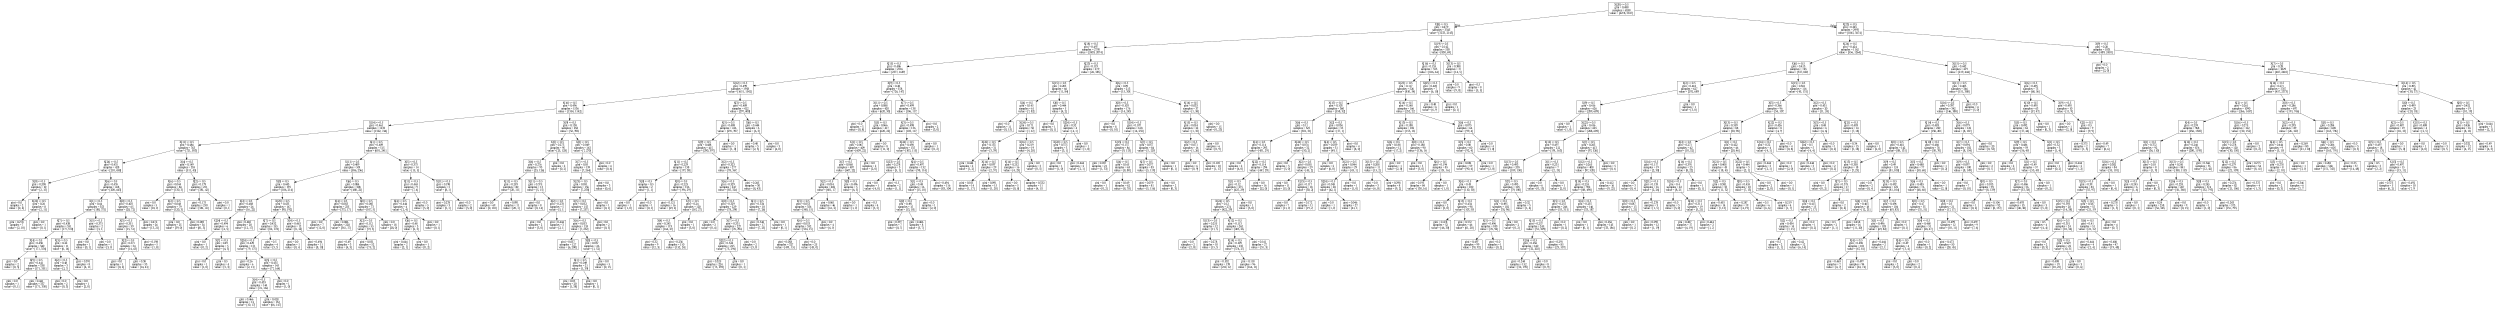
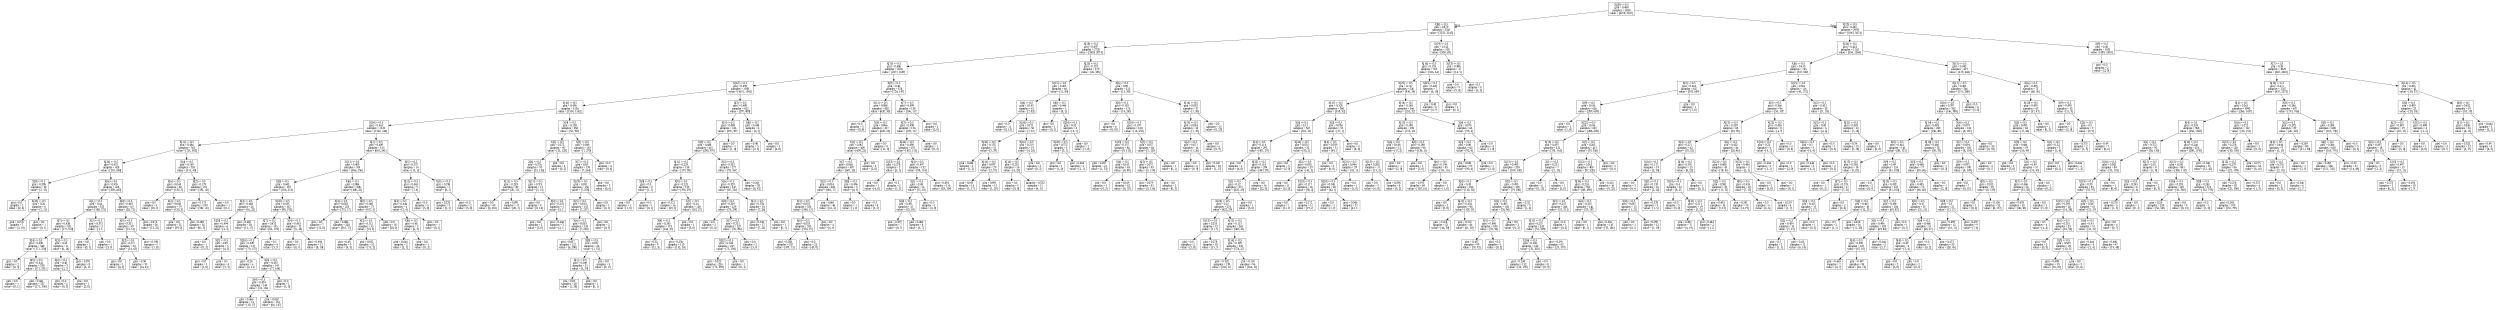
edge "X[6] <= 0.5 gini = 0.188 samples = 12 value = [17, 2]" -> "X[15] <= 0.5 gini = 0.208 samples = 11 value = [15, 2]": removed
node "X[0] <= 0.5 samples = 0.5 samples = 2 value = [1, 1]": label "X[0] <= 0.5 samples = 0.5 samples = 2 value = [1, 1]" -> "X[0] <= 0.5 gini = 0.5 samples = 2 value = [1, 1]"
edge "X[0] <= 0.5 gini = 0.496 samples = 5 value = [6, 5]" -> "gini = 0.5 samples = 4 value = [5, 5]": reversed
edge "X[3] <= 0.5 gini = 0.387 samples = 55 value = [21, 59]" -> "X[6] <= 0.5 gini = 0.351 samples = 24 value = [10, 34]": now "X[3] <= 0.5 gini = 0.387 samples = 55 value = [21, 59]" -> "X[6] <= 0.5 gini = 0.41 samples = 51 value = [21, 52]"
node "gini = 0.161 samples = 27 value = [31, 3]": removed
